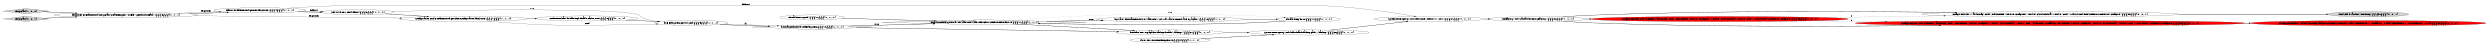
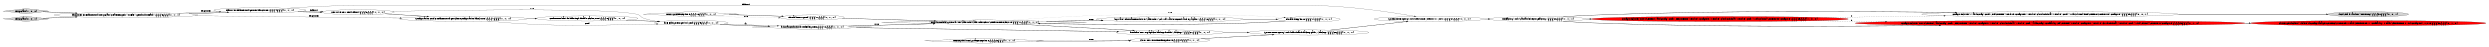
node "InterruptedException e@@@16@@@['1', '1', '1']": added
node "IOException|URISyntaxException e@@@23@@@['1', '1', '1']": added
